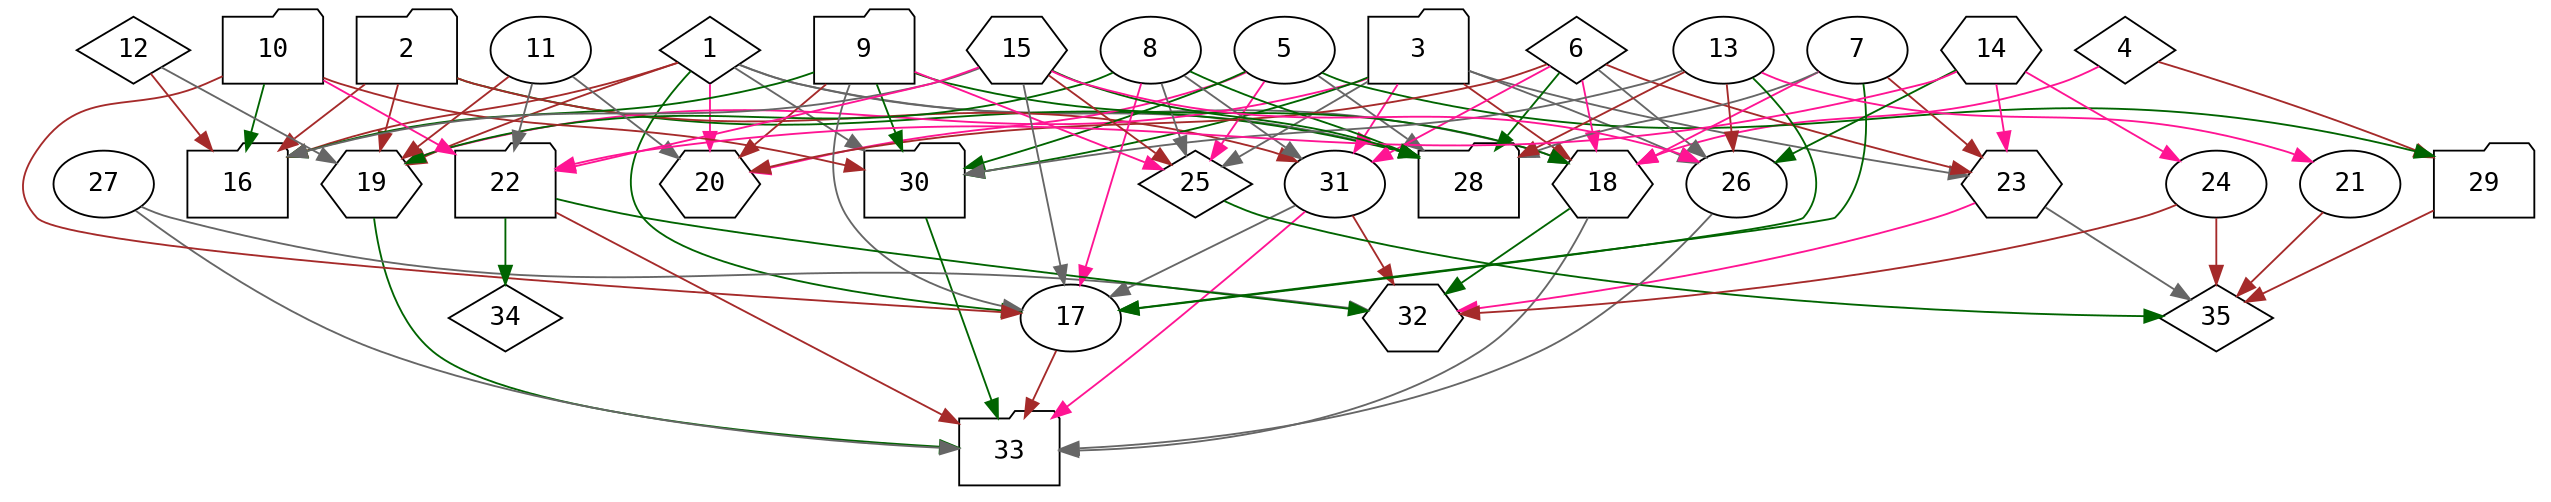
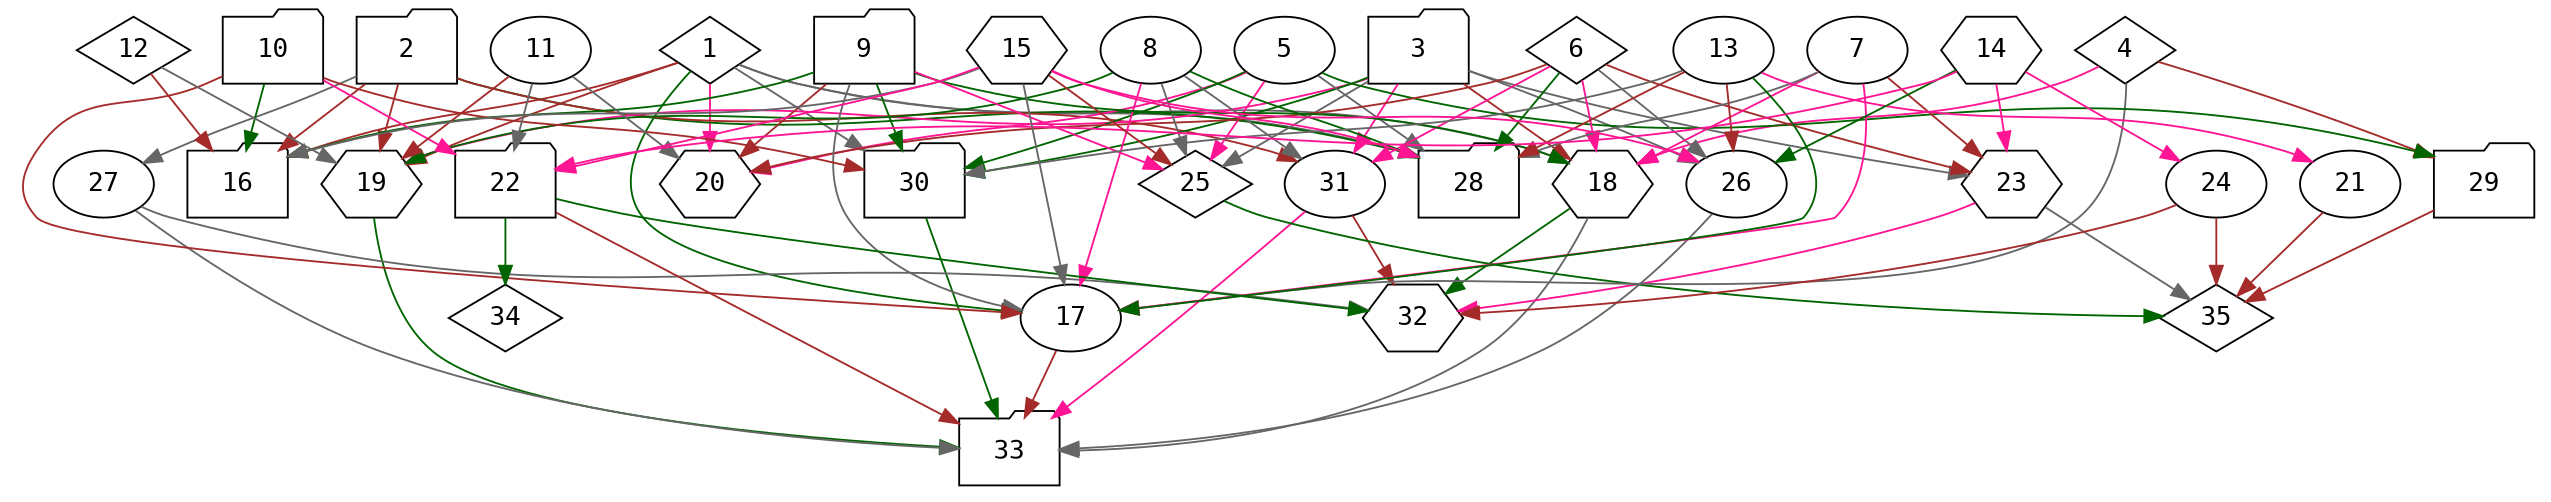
edge "2" -> "27": added
edge "15" -> "28": color darkgreen -> deeppink
edge "31" -> "17": now "4" -> "17"
edge "7" -> "17": color darkgreen -> deeppink
